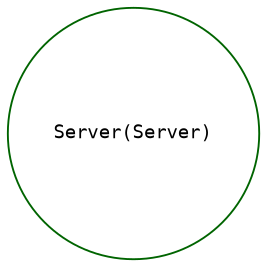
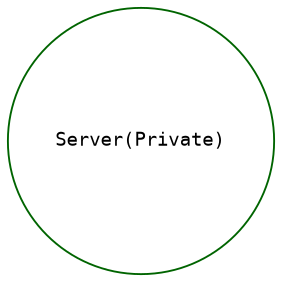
node "Server(Server)": label "Server(Server)" -> "Server(Private)"
